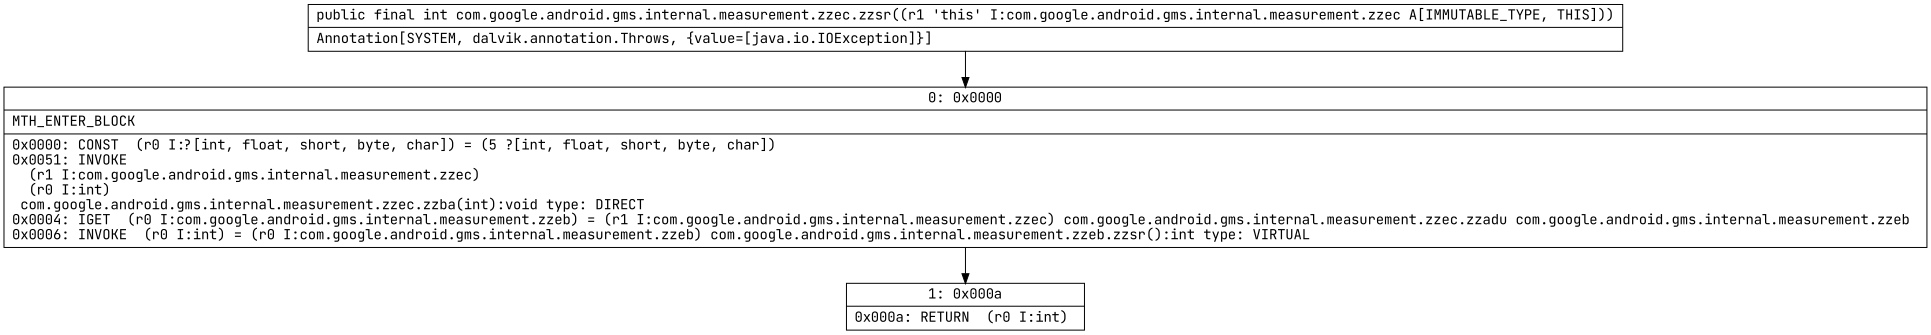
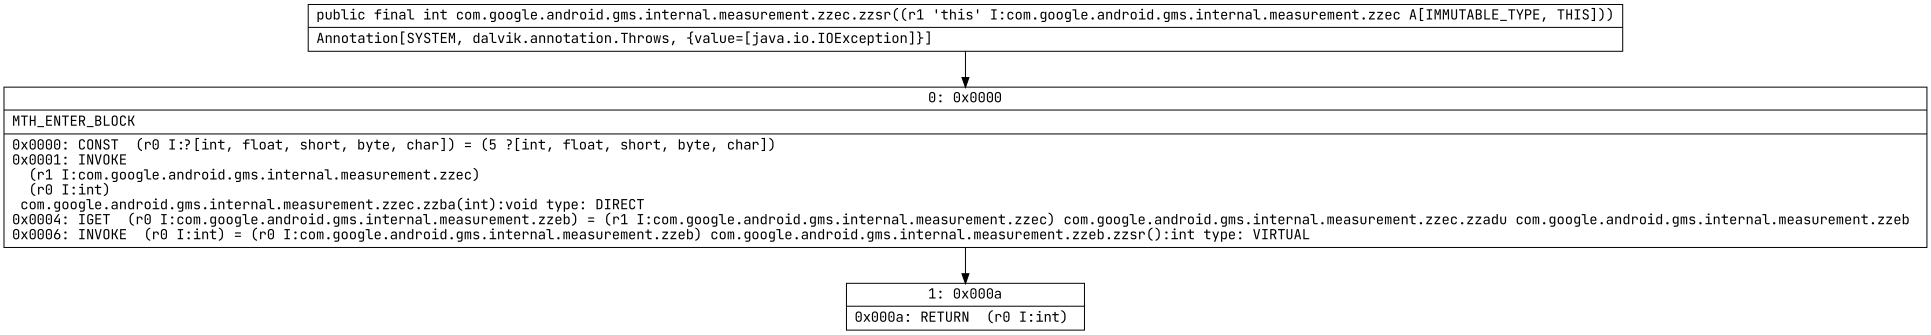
node "0: 0x0000": text "0x0051: INVOKE" -> "0x0001: INVOKE"
